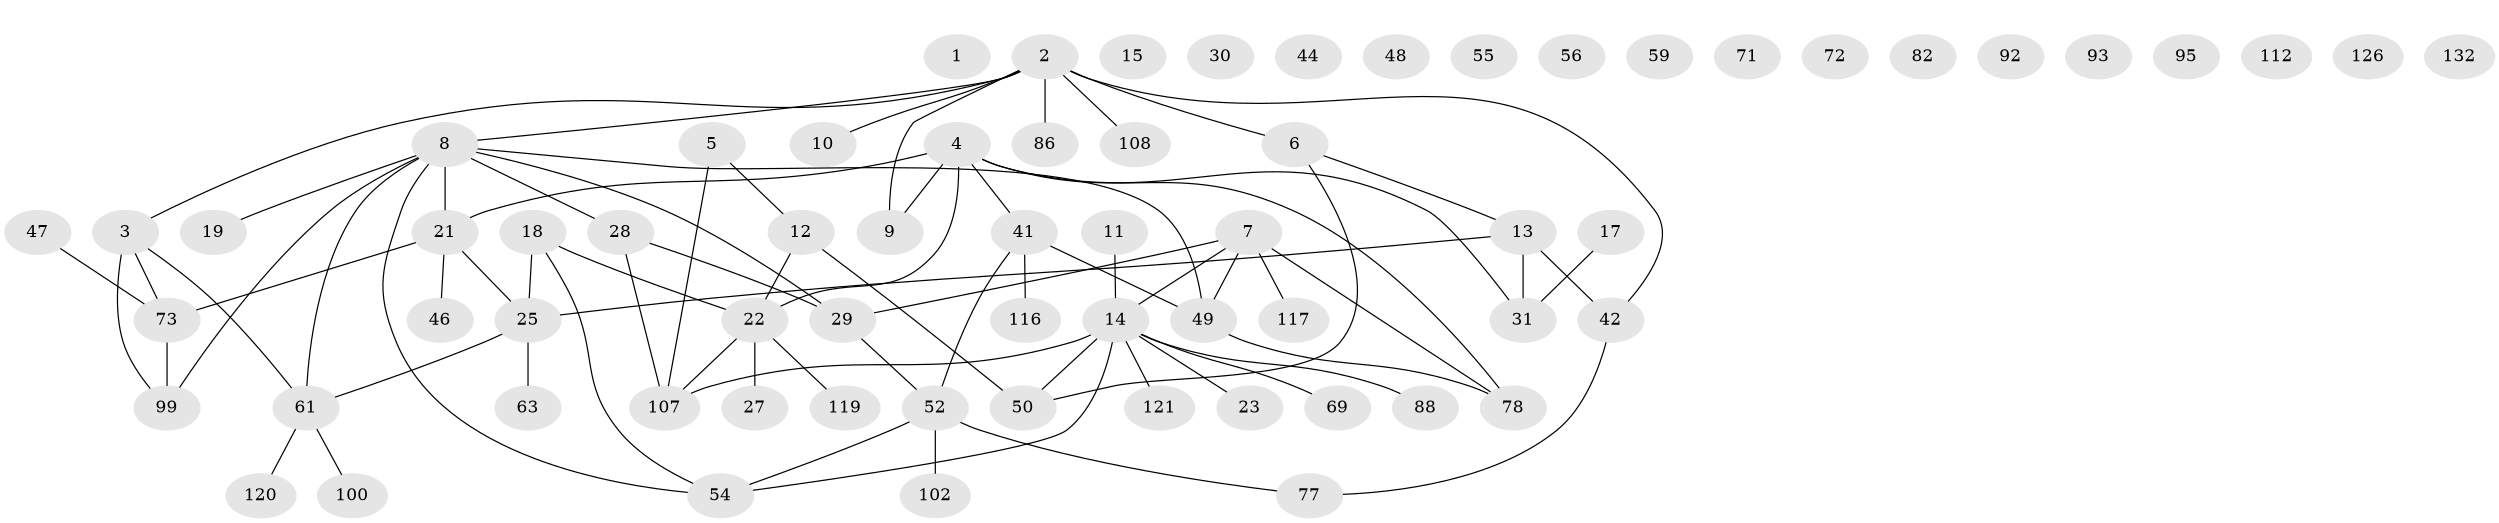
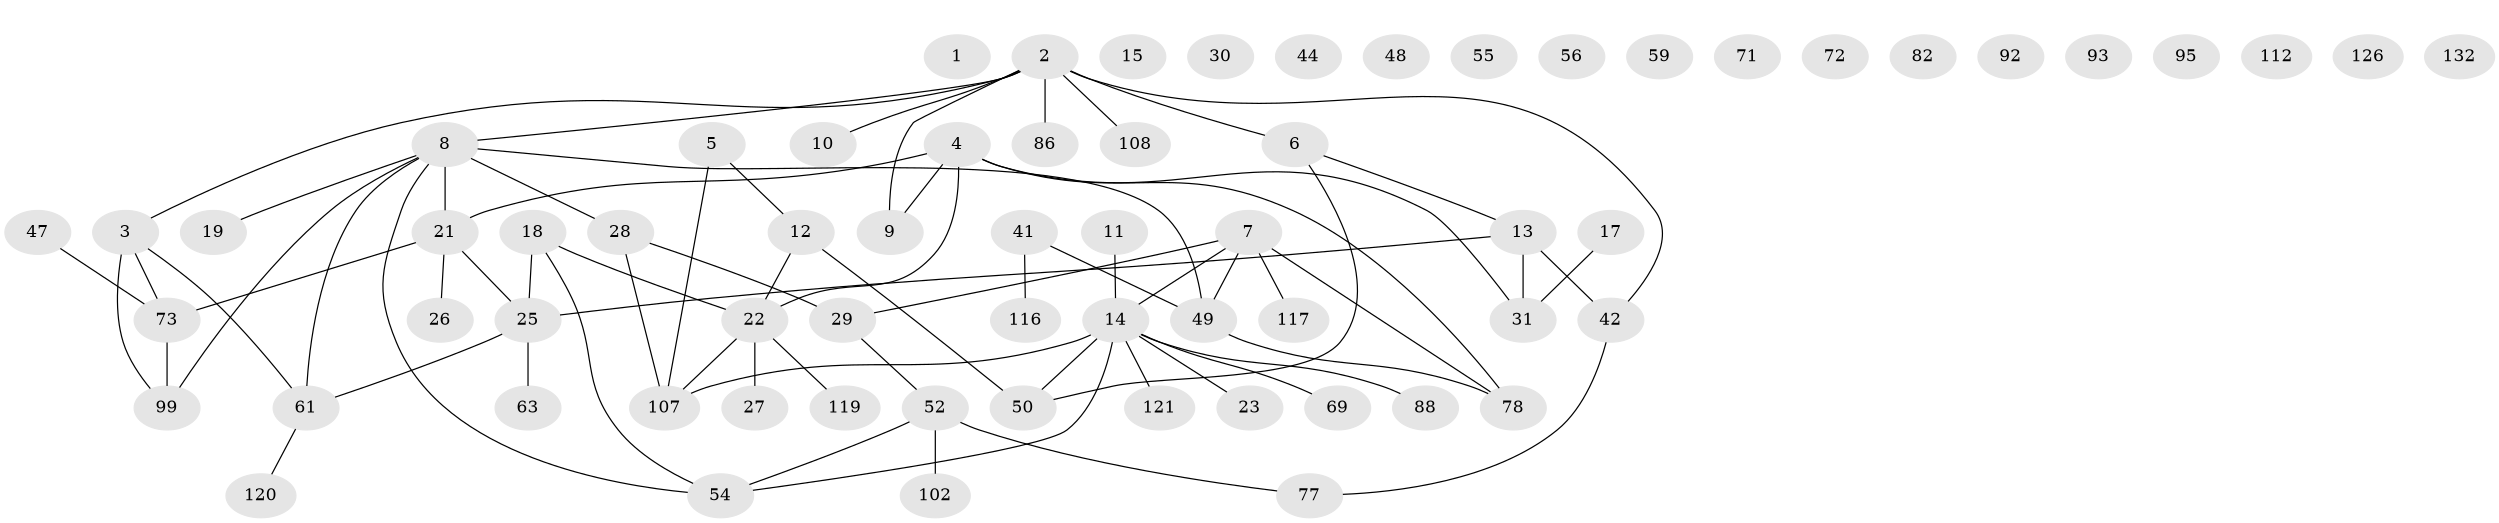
edge "4" -- "41": removed
edge "8" -- "29": removed
edge "41" -- "52": removed
node "46": label "46" -> "26"
node "100": removed
